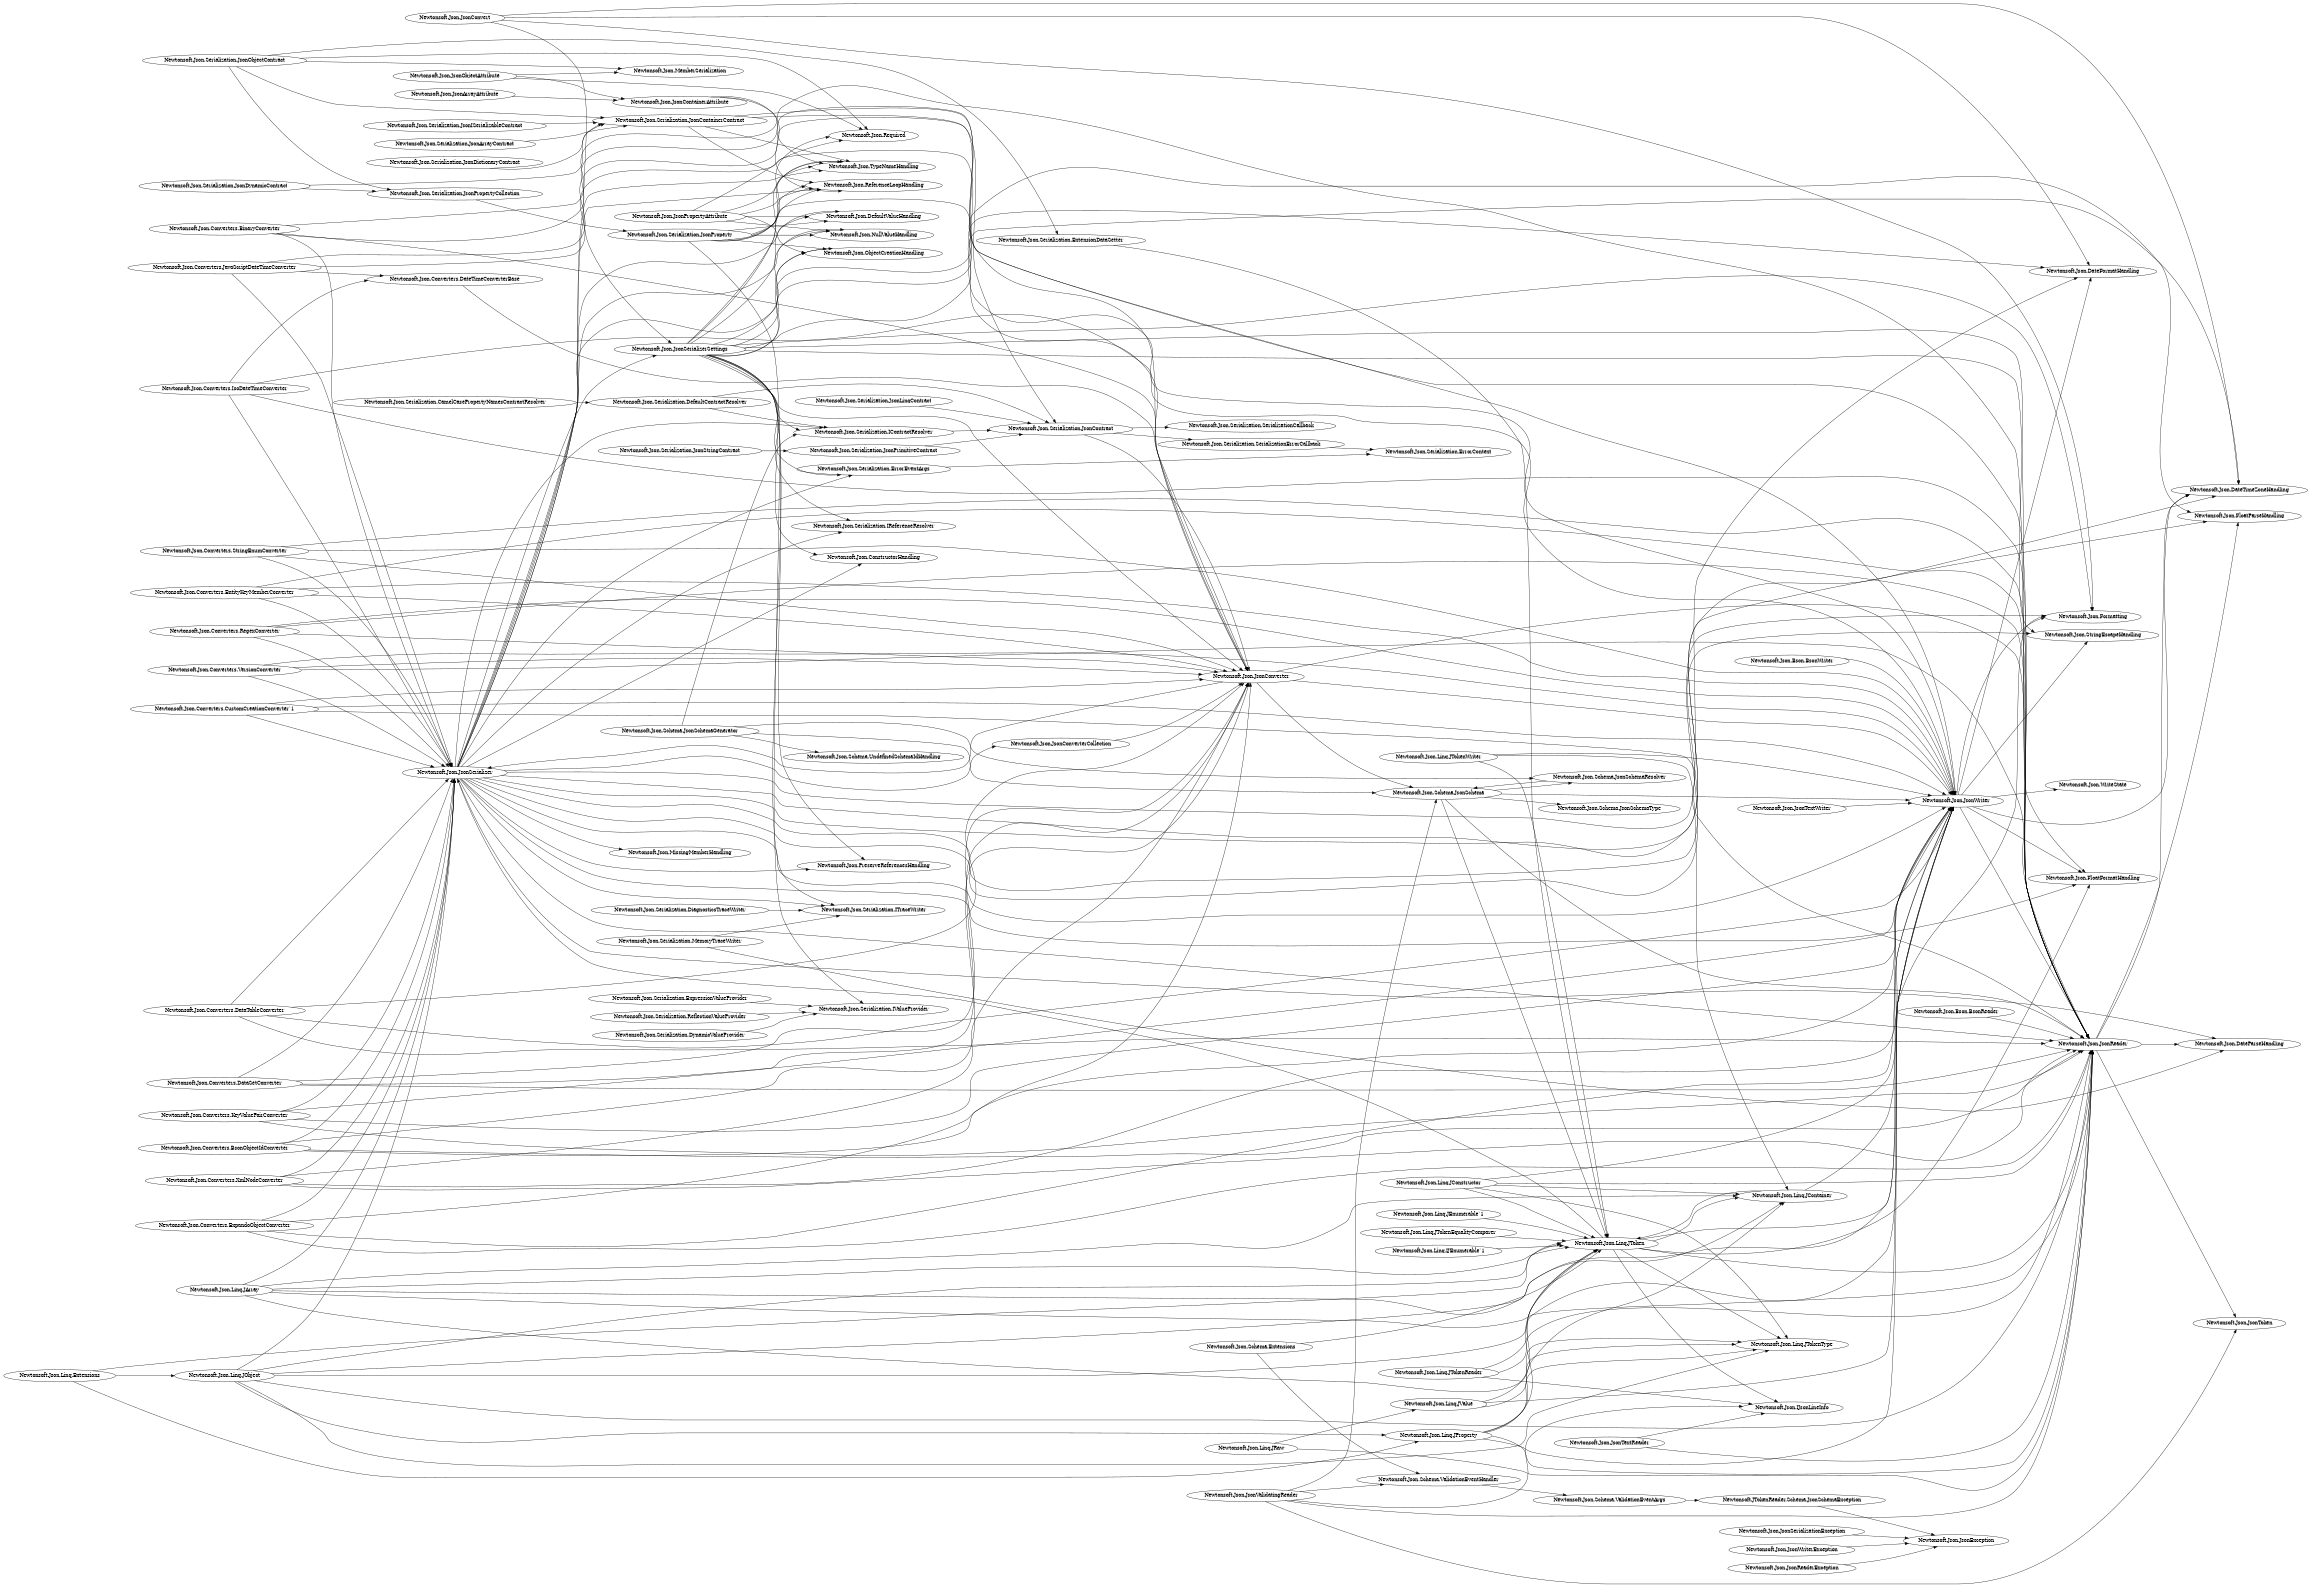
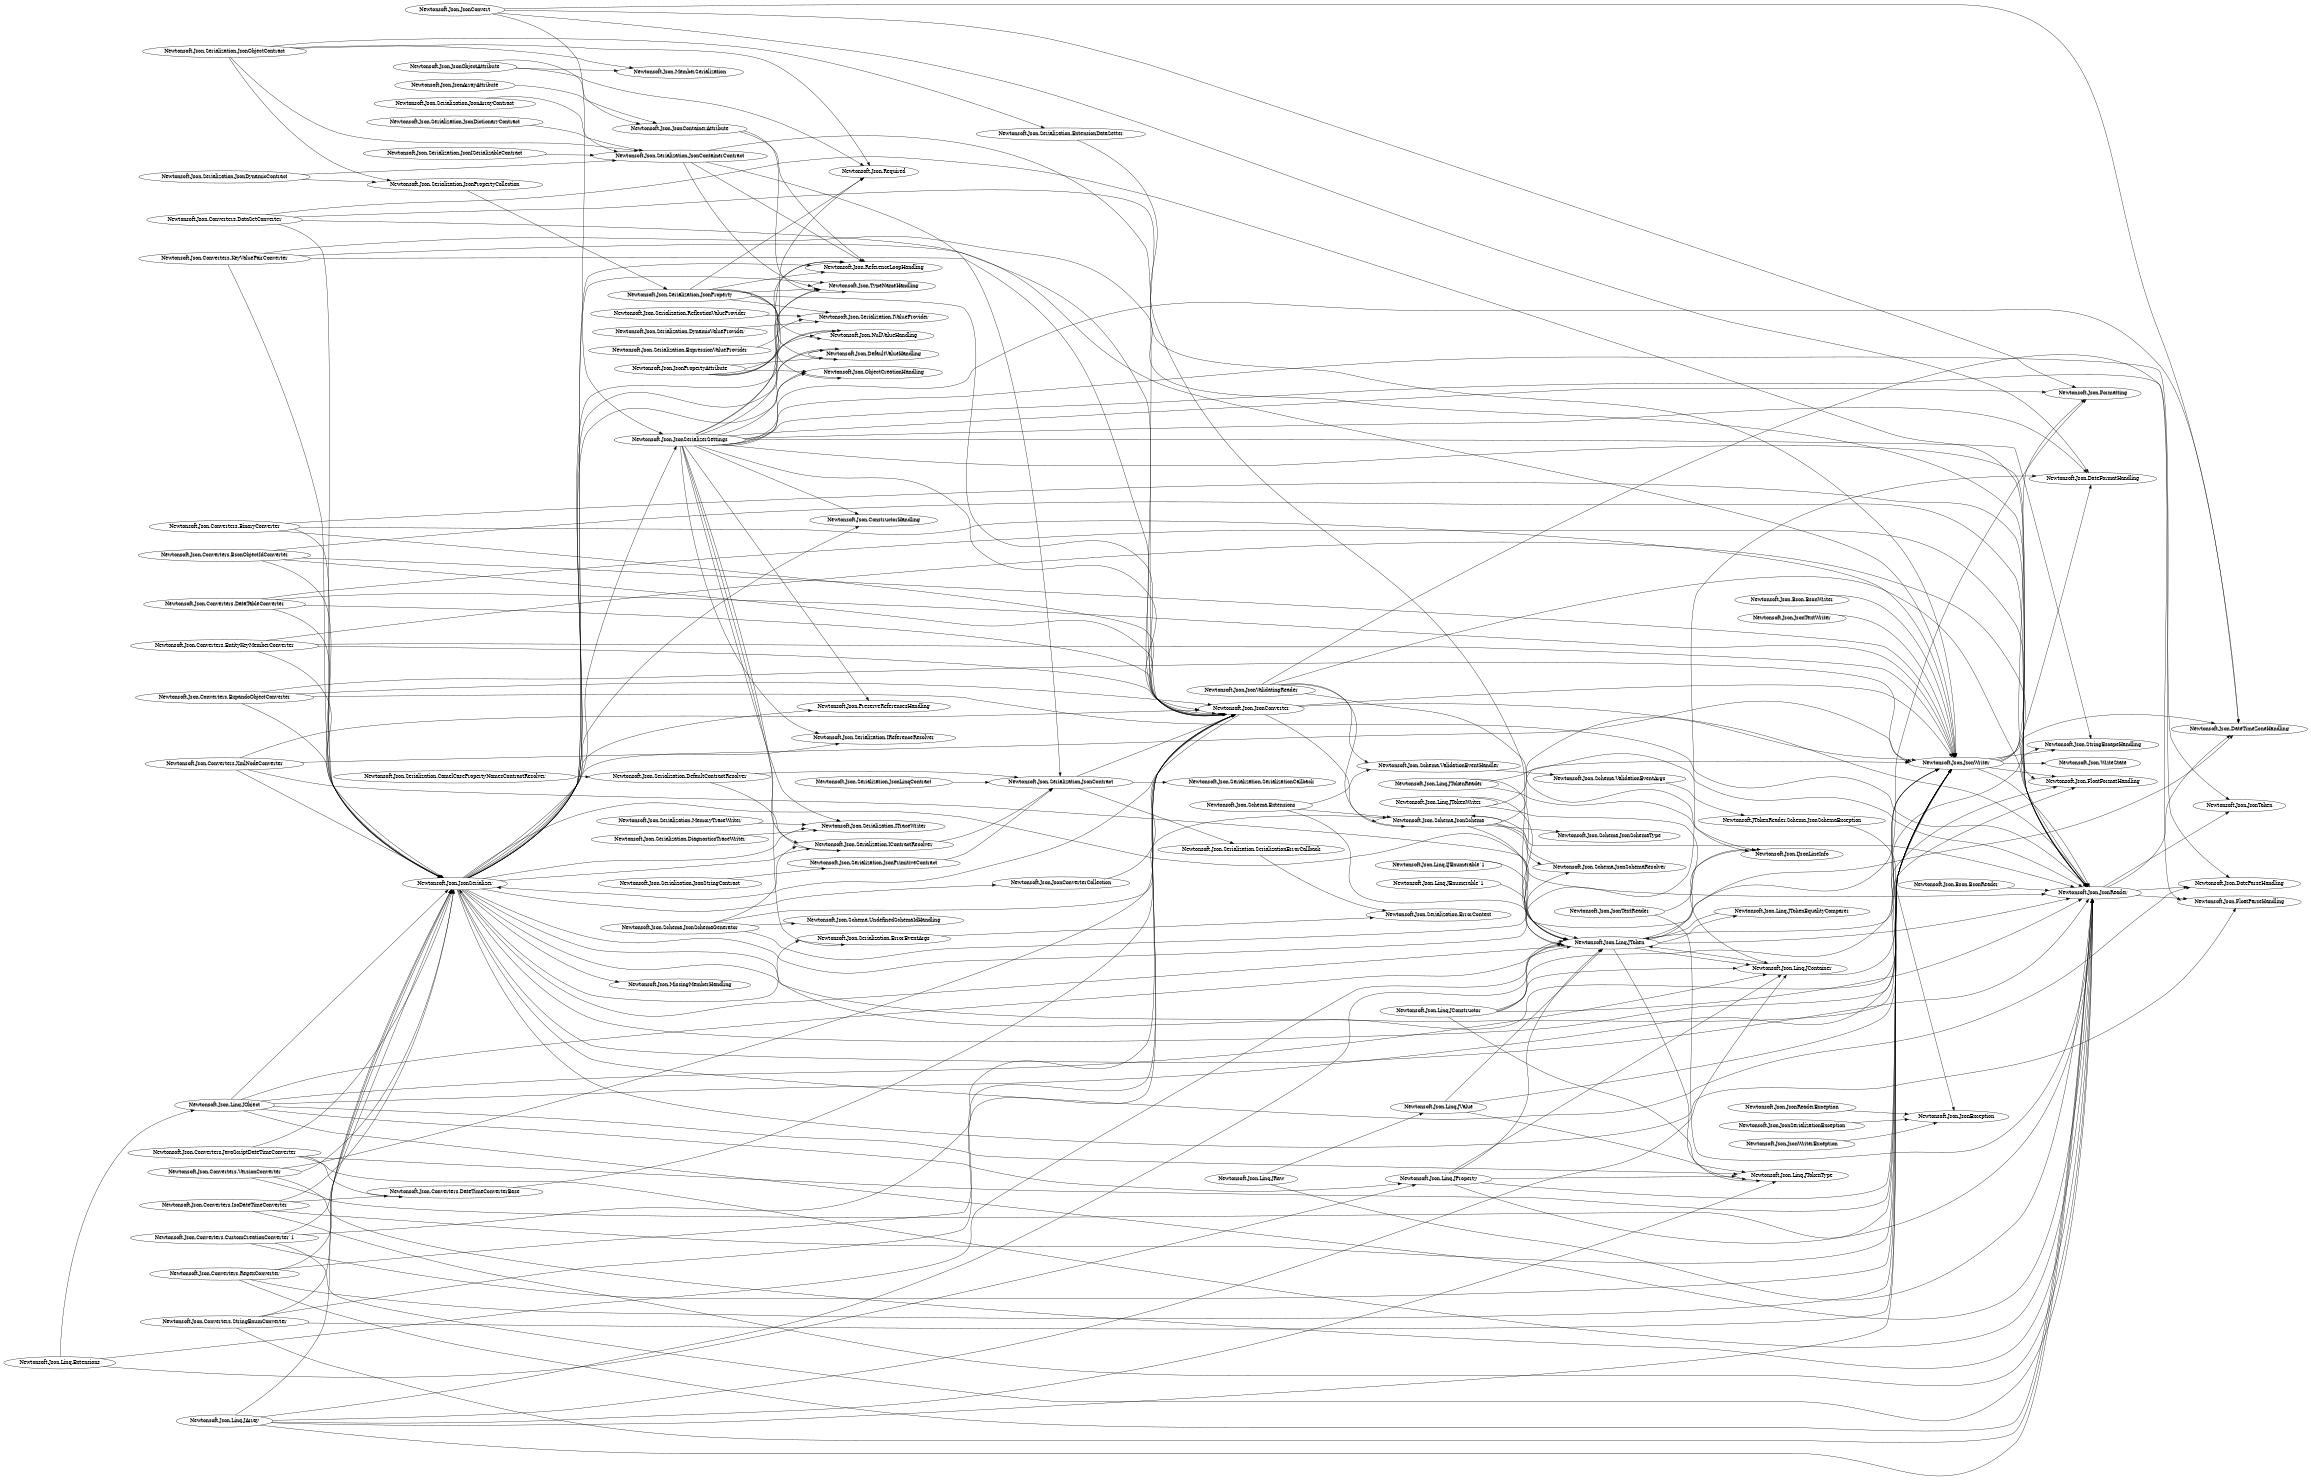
edge "Newtonsoft.Json.Schema.Extensions" -> "Newtonsoft.Json.Schema.JsonSchema": added
edge "Newtonsoft.Json.JsonSerializer" -> "Newtonsoft.Json.Formatting": removed
edge "Newtonsoft.Json.Linq.JToken" -> "Newtonsoft.Json.Linq.JTokenEqualityComparer": added
edge "Newtonsoft.Json.Serialization.MemoryTraceWriter" -> "Newtonsoft.Json.DateParseHandling": now "Newtonsoft.Json.JsonSerializerSettings" -> "Newtonsoft.Json.DateParseHandling"
